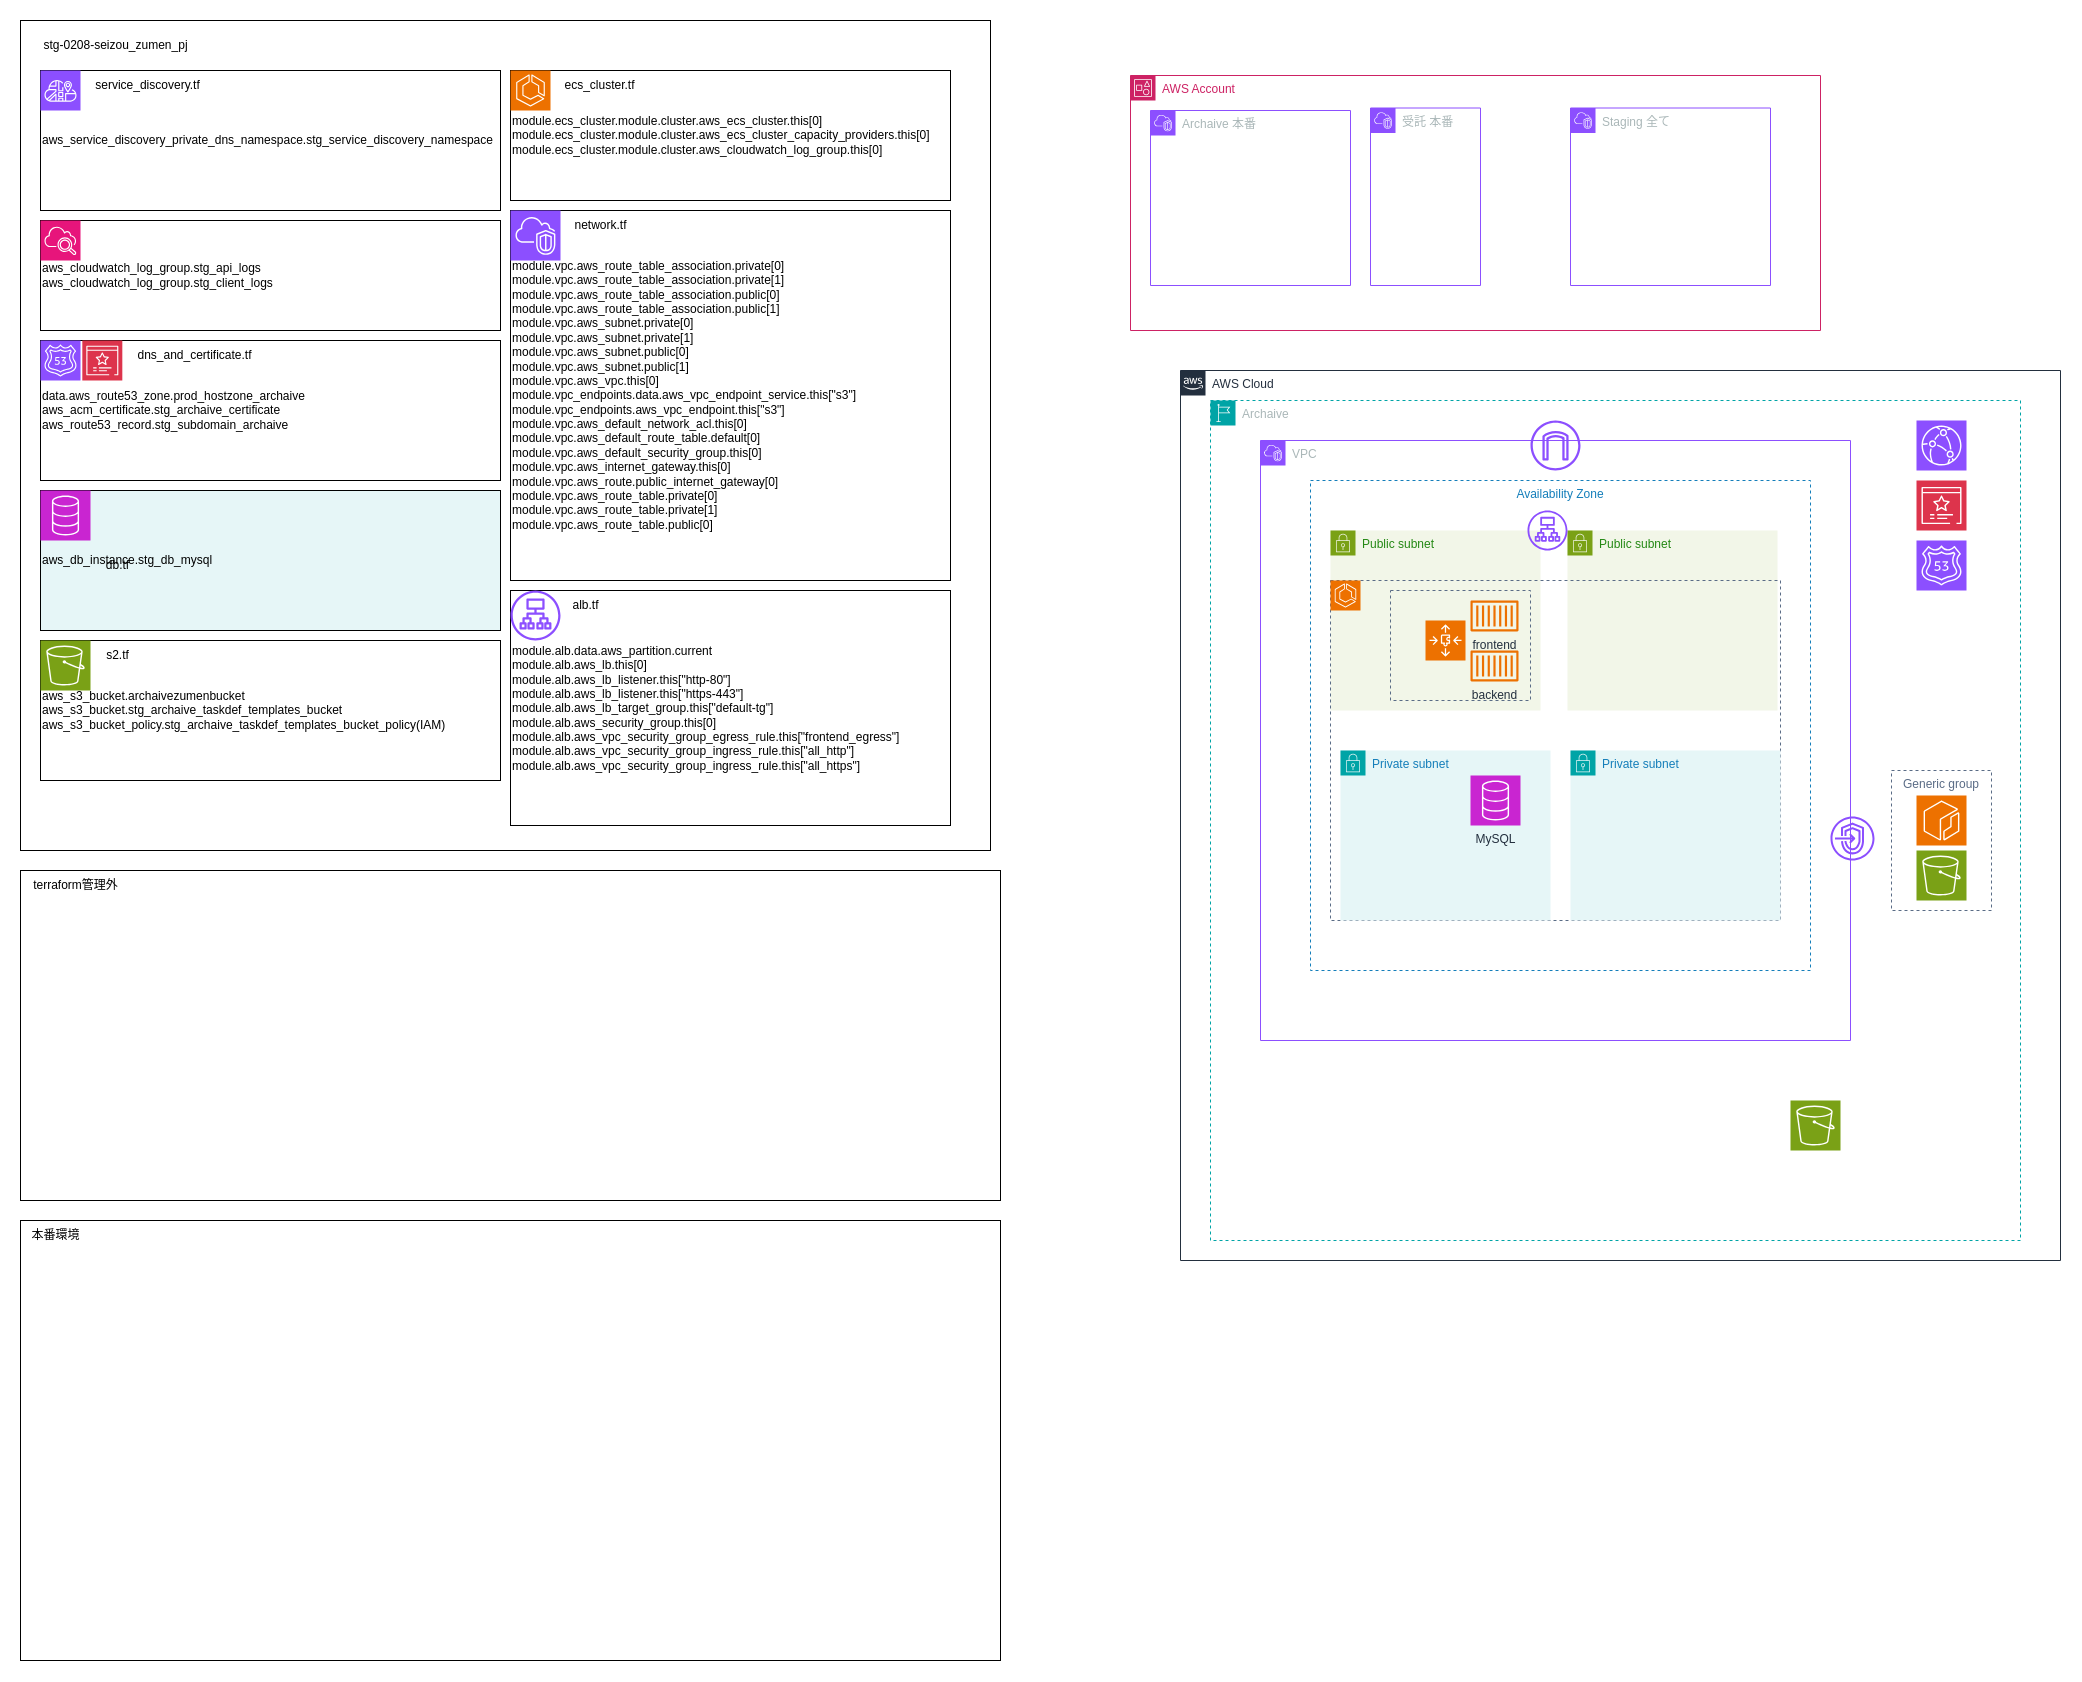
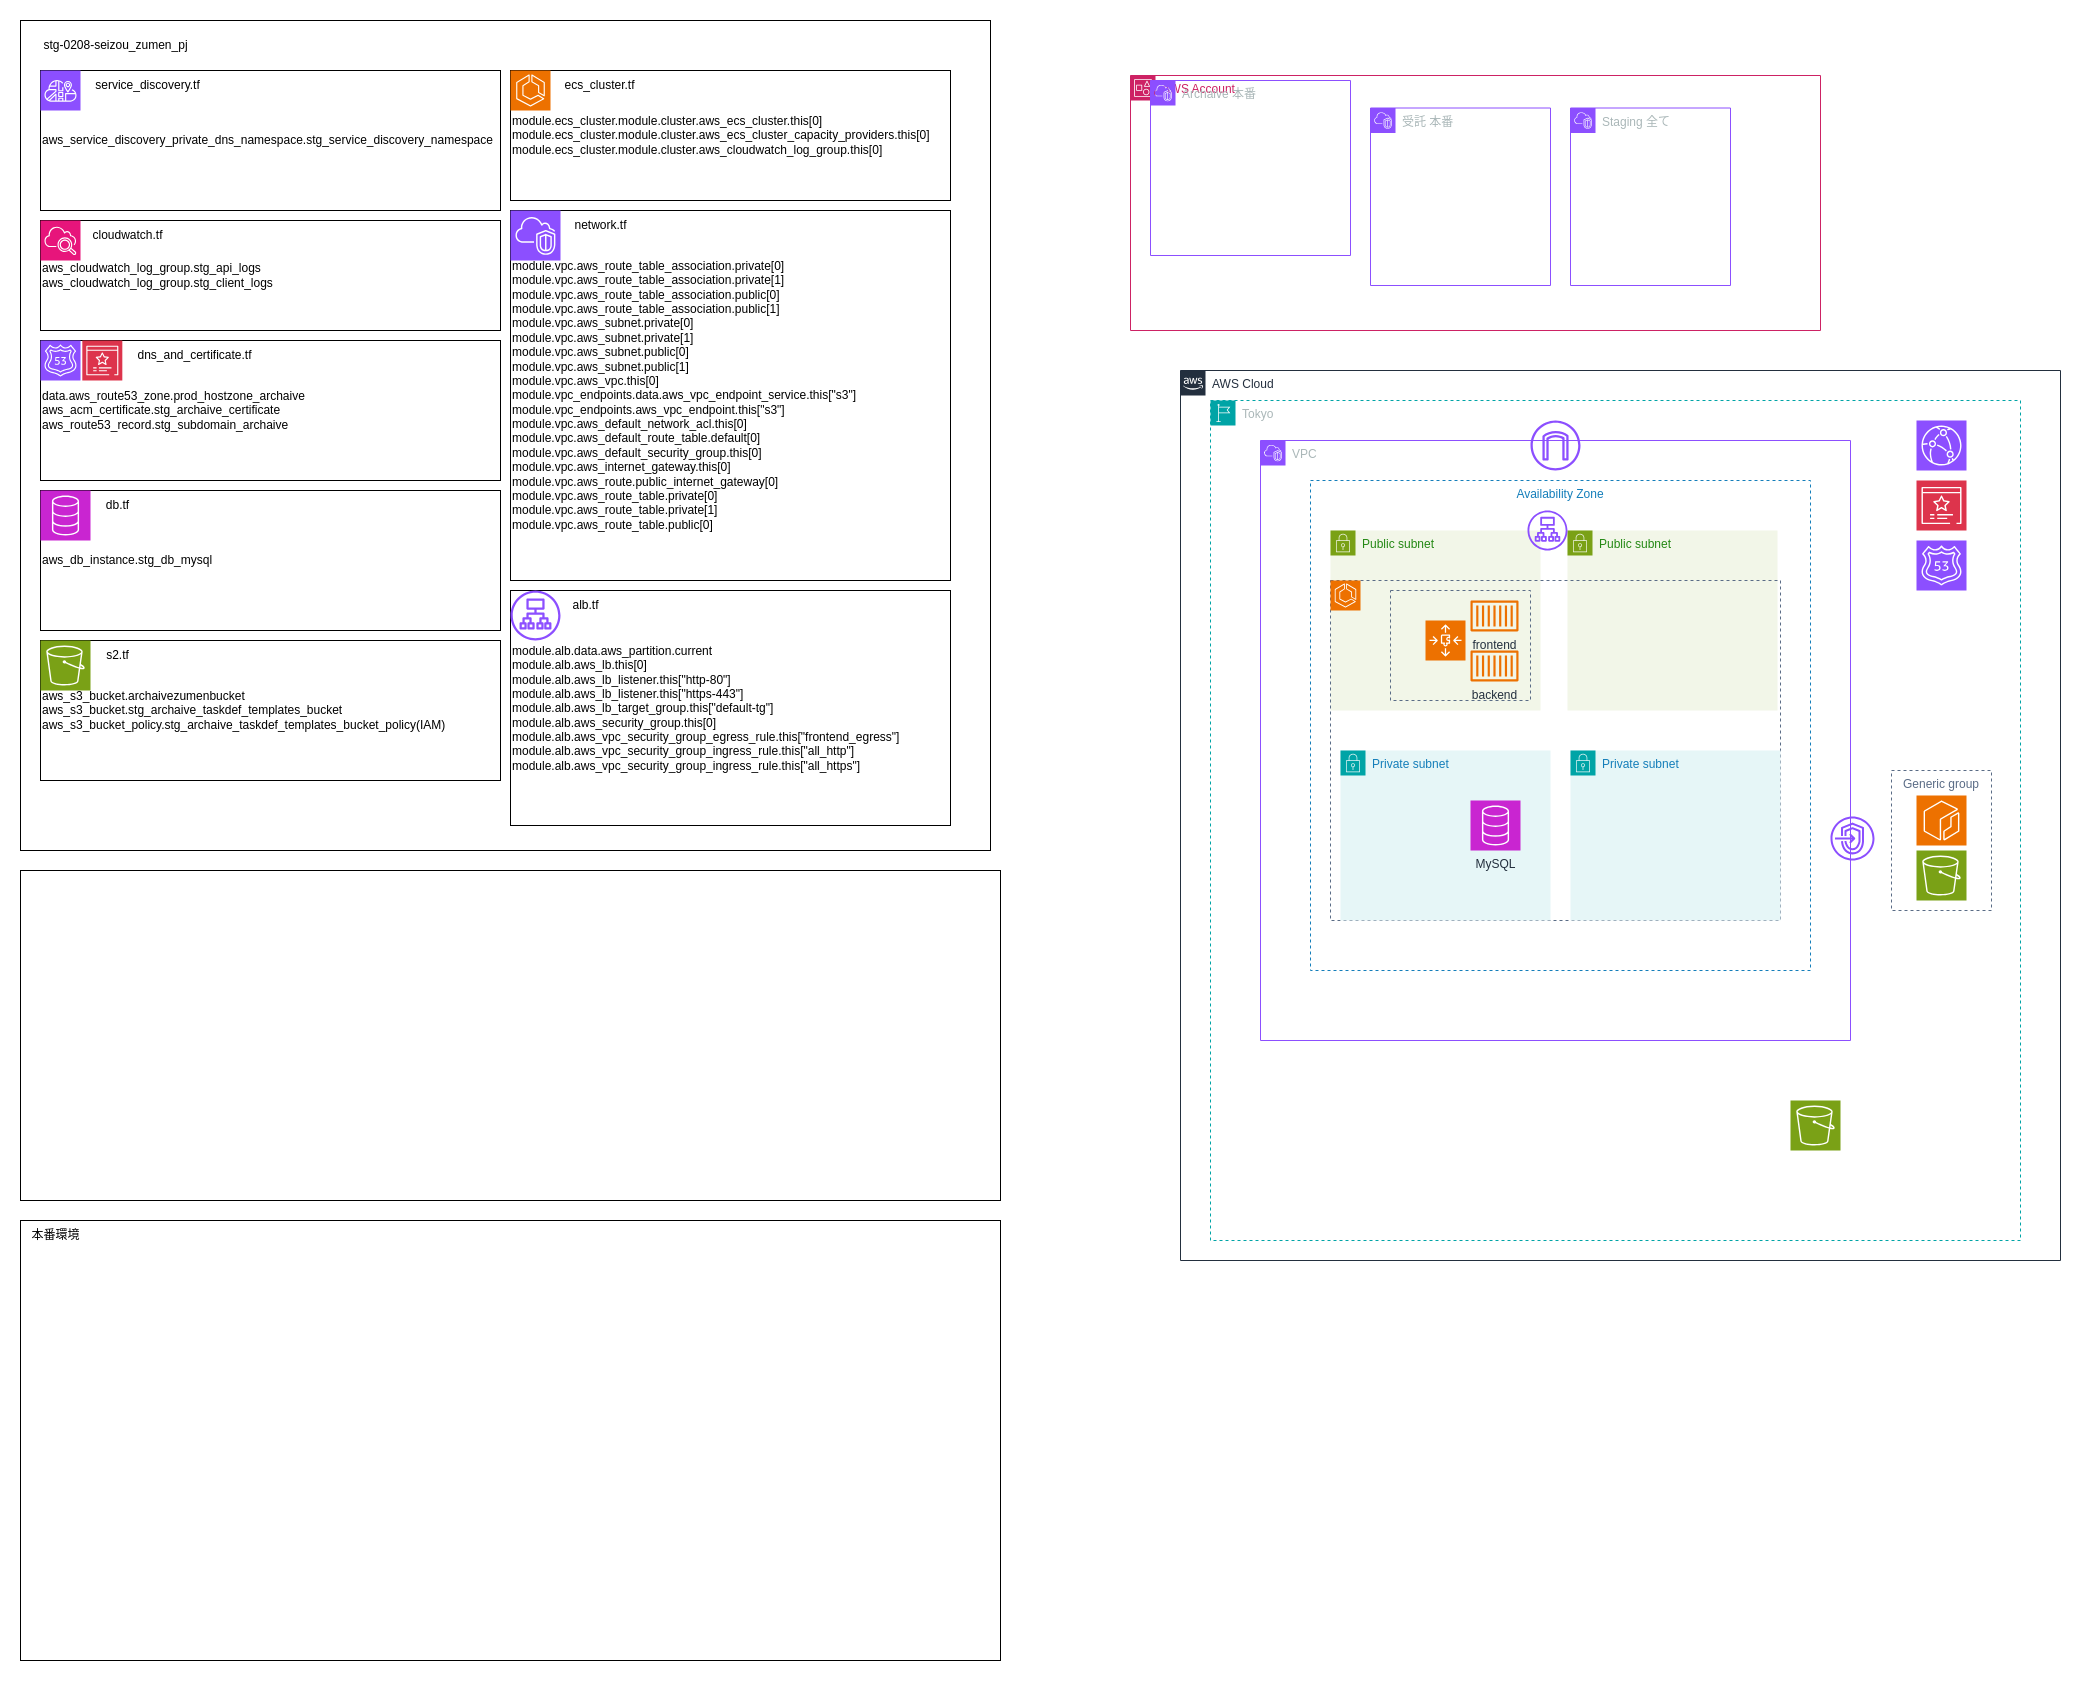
node "受託 本番": size 110x178 -> 180x178
node "Staging 全て": size 200x178 -> 160x178
node "Archaive 本番": moved (1251, 198) -> (1251, 168)
node "cloudwatch.tf": added
node "Archaive": label "Archaive" -> "Tokyo"
node "aws_db_instance.stg_db_mysql": fillcolor #e6f6f7 -> #ffffff
node "db.tf": moved (118, 566) -> (118, 506)
node "MySQL": moved (1496, 801) -> (1496, 826)
node "terraform管理外": removed
